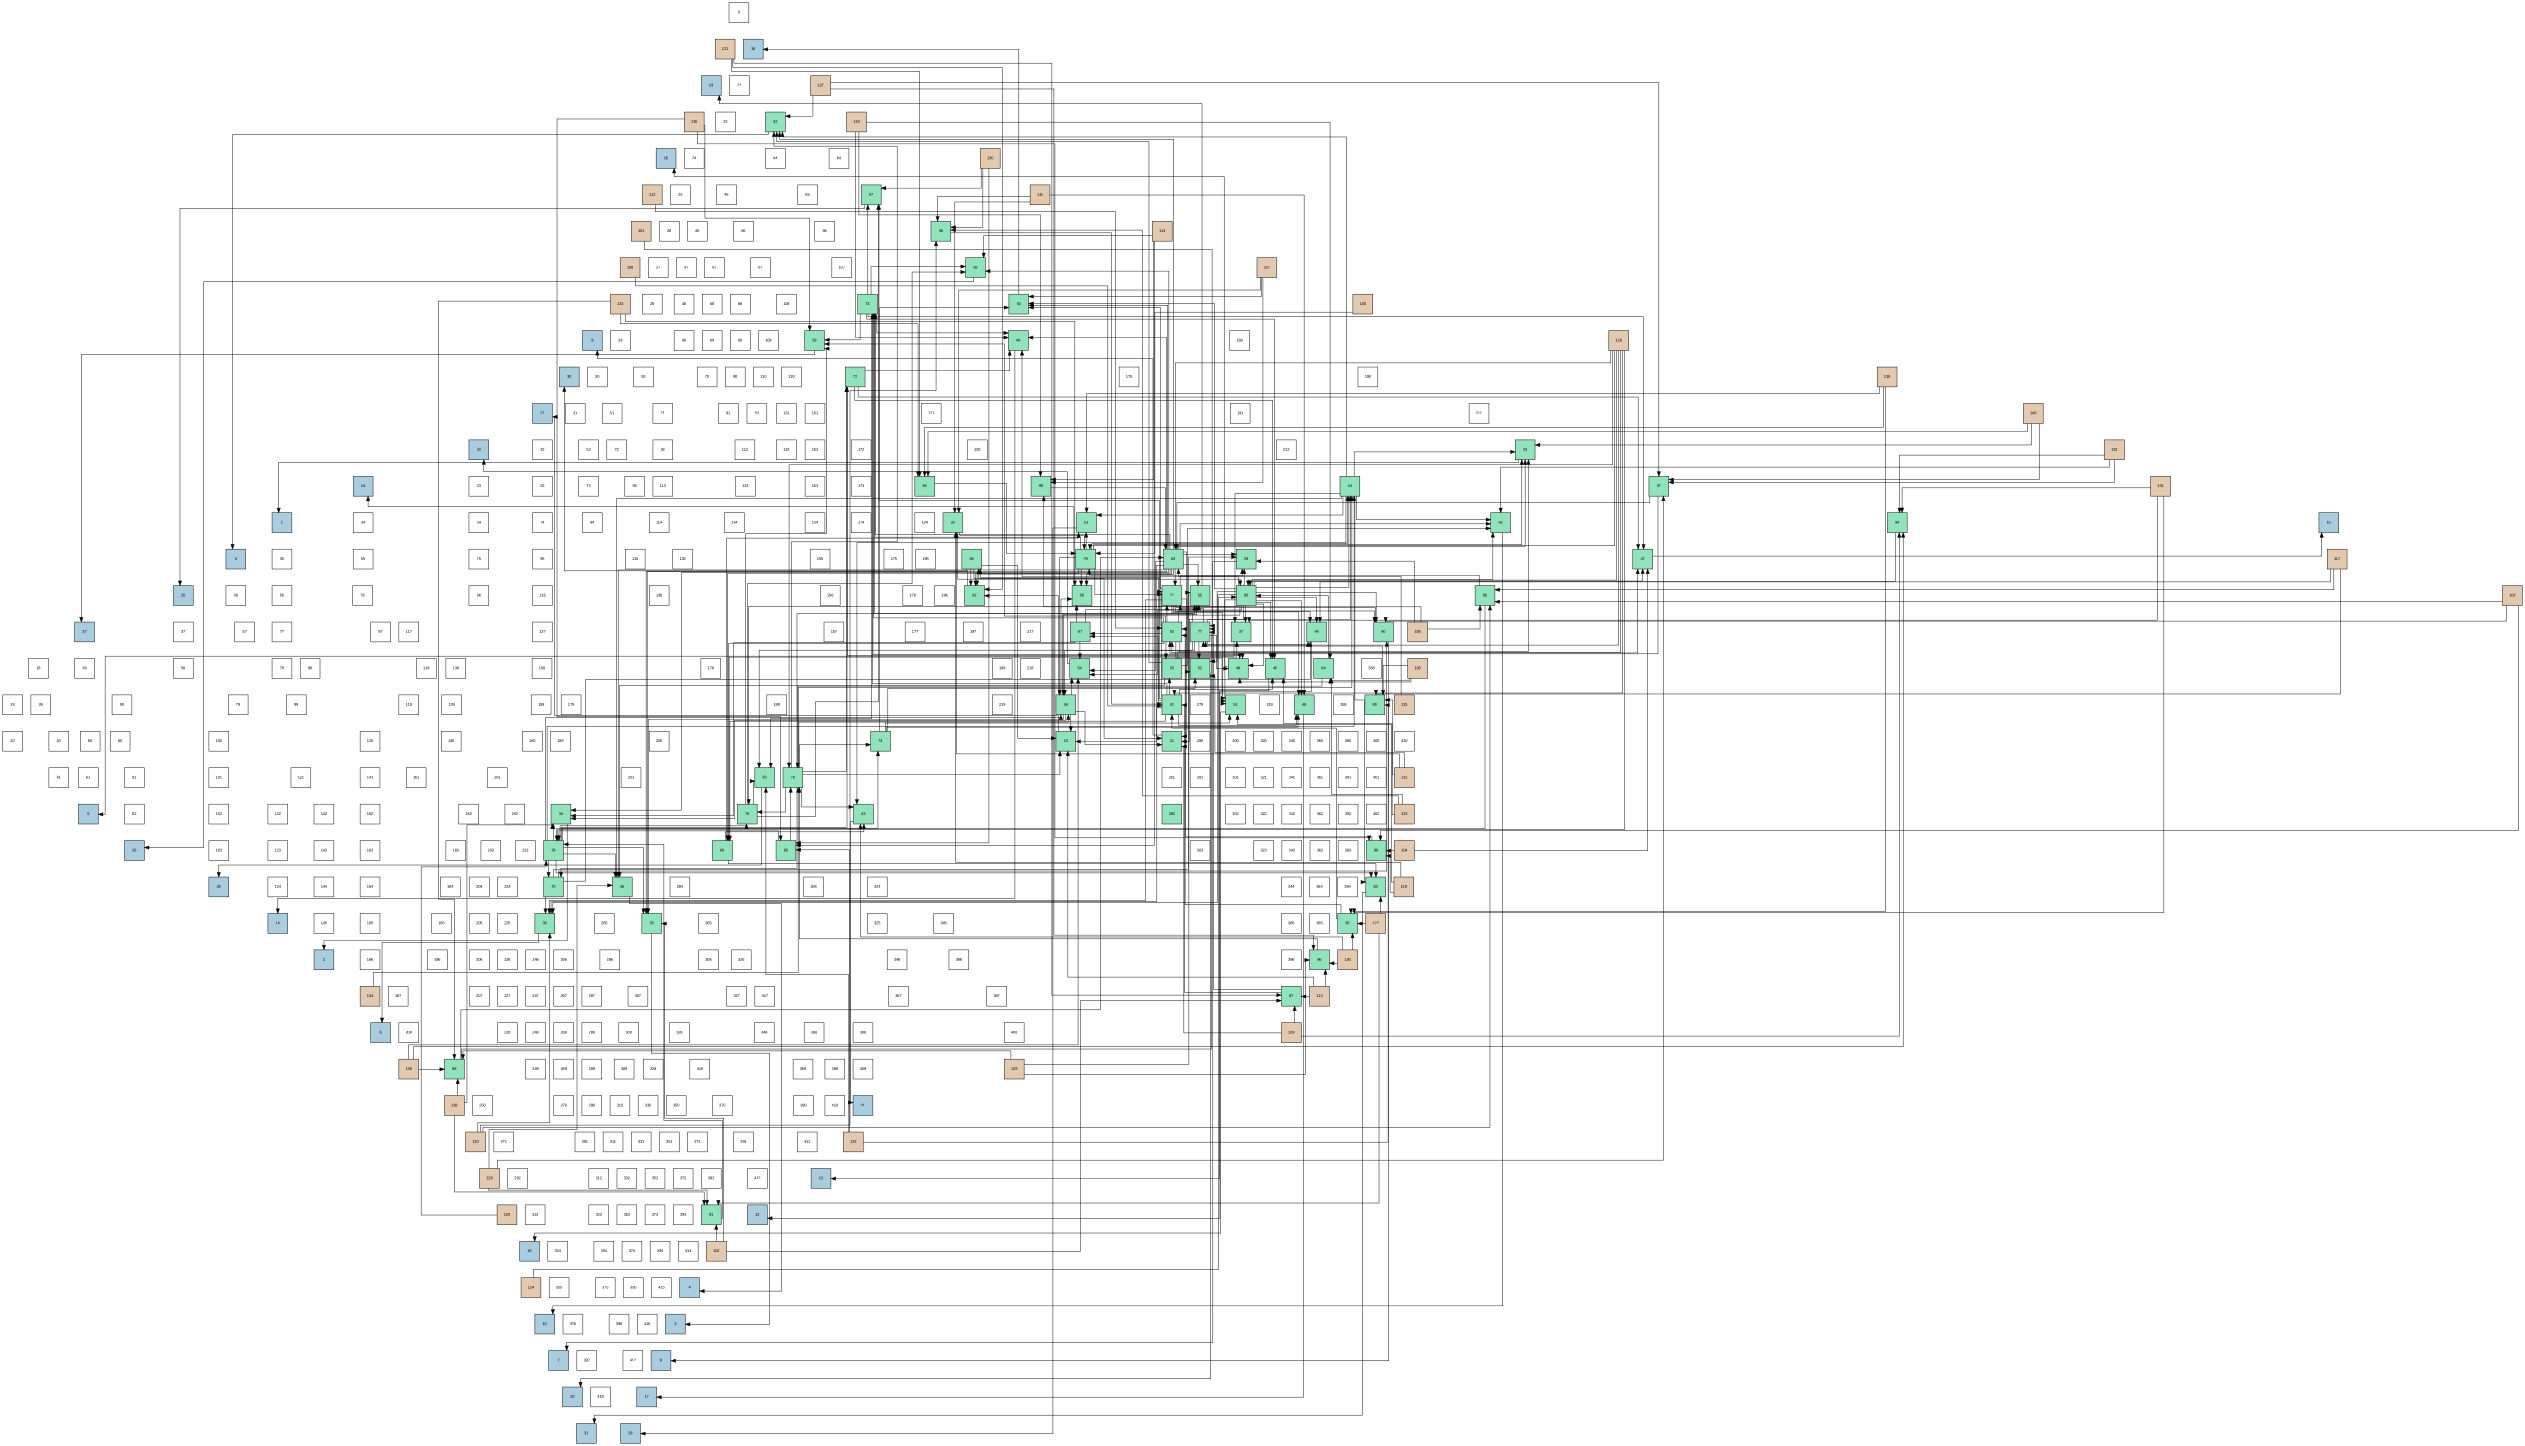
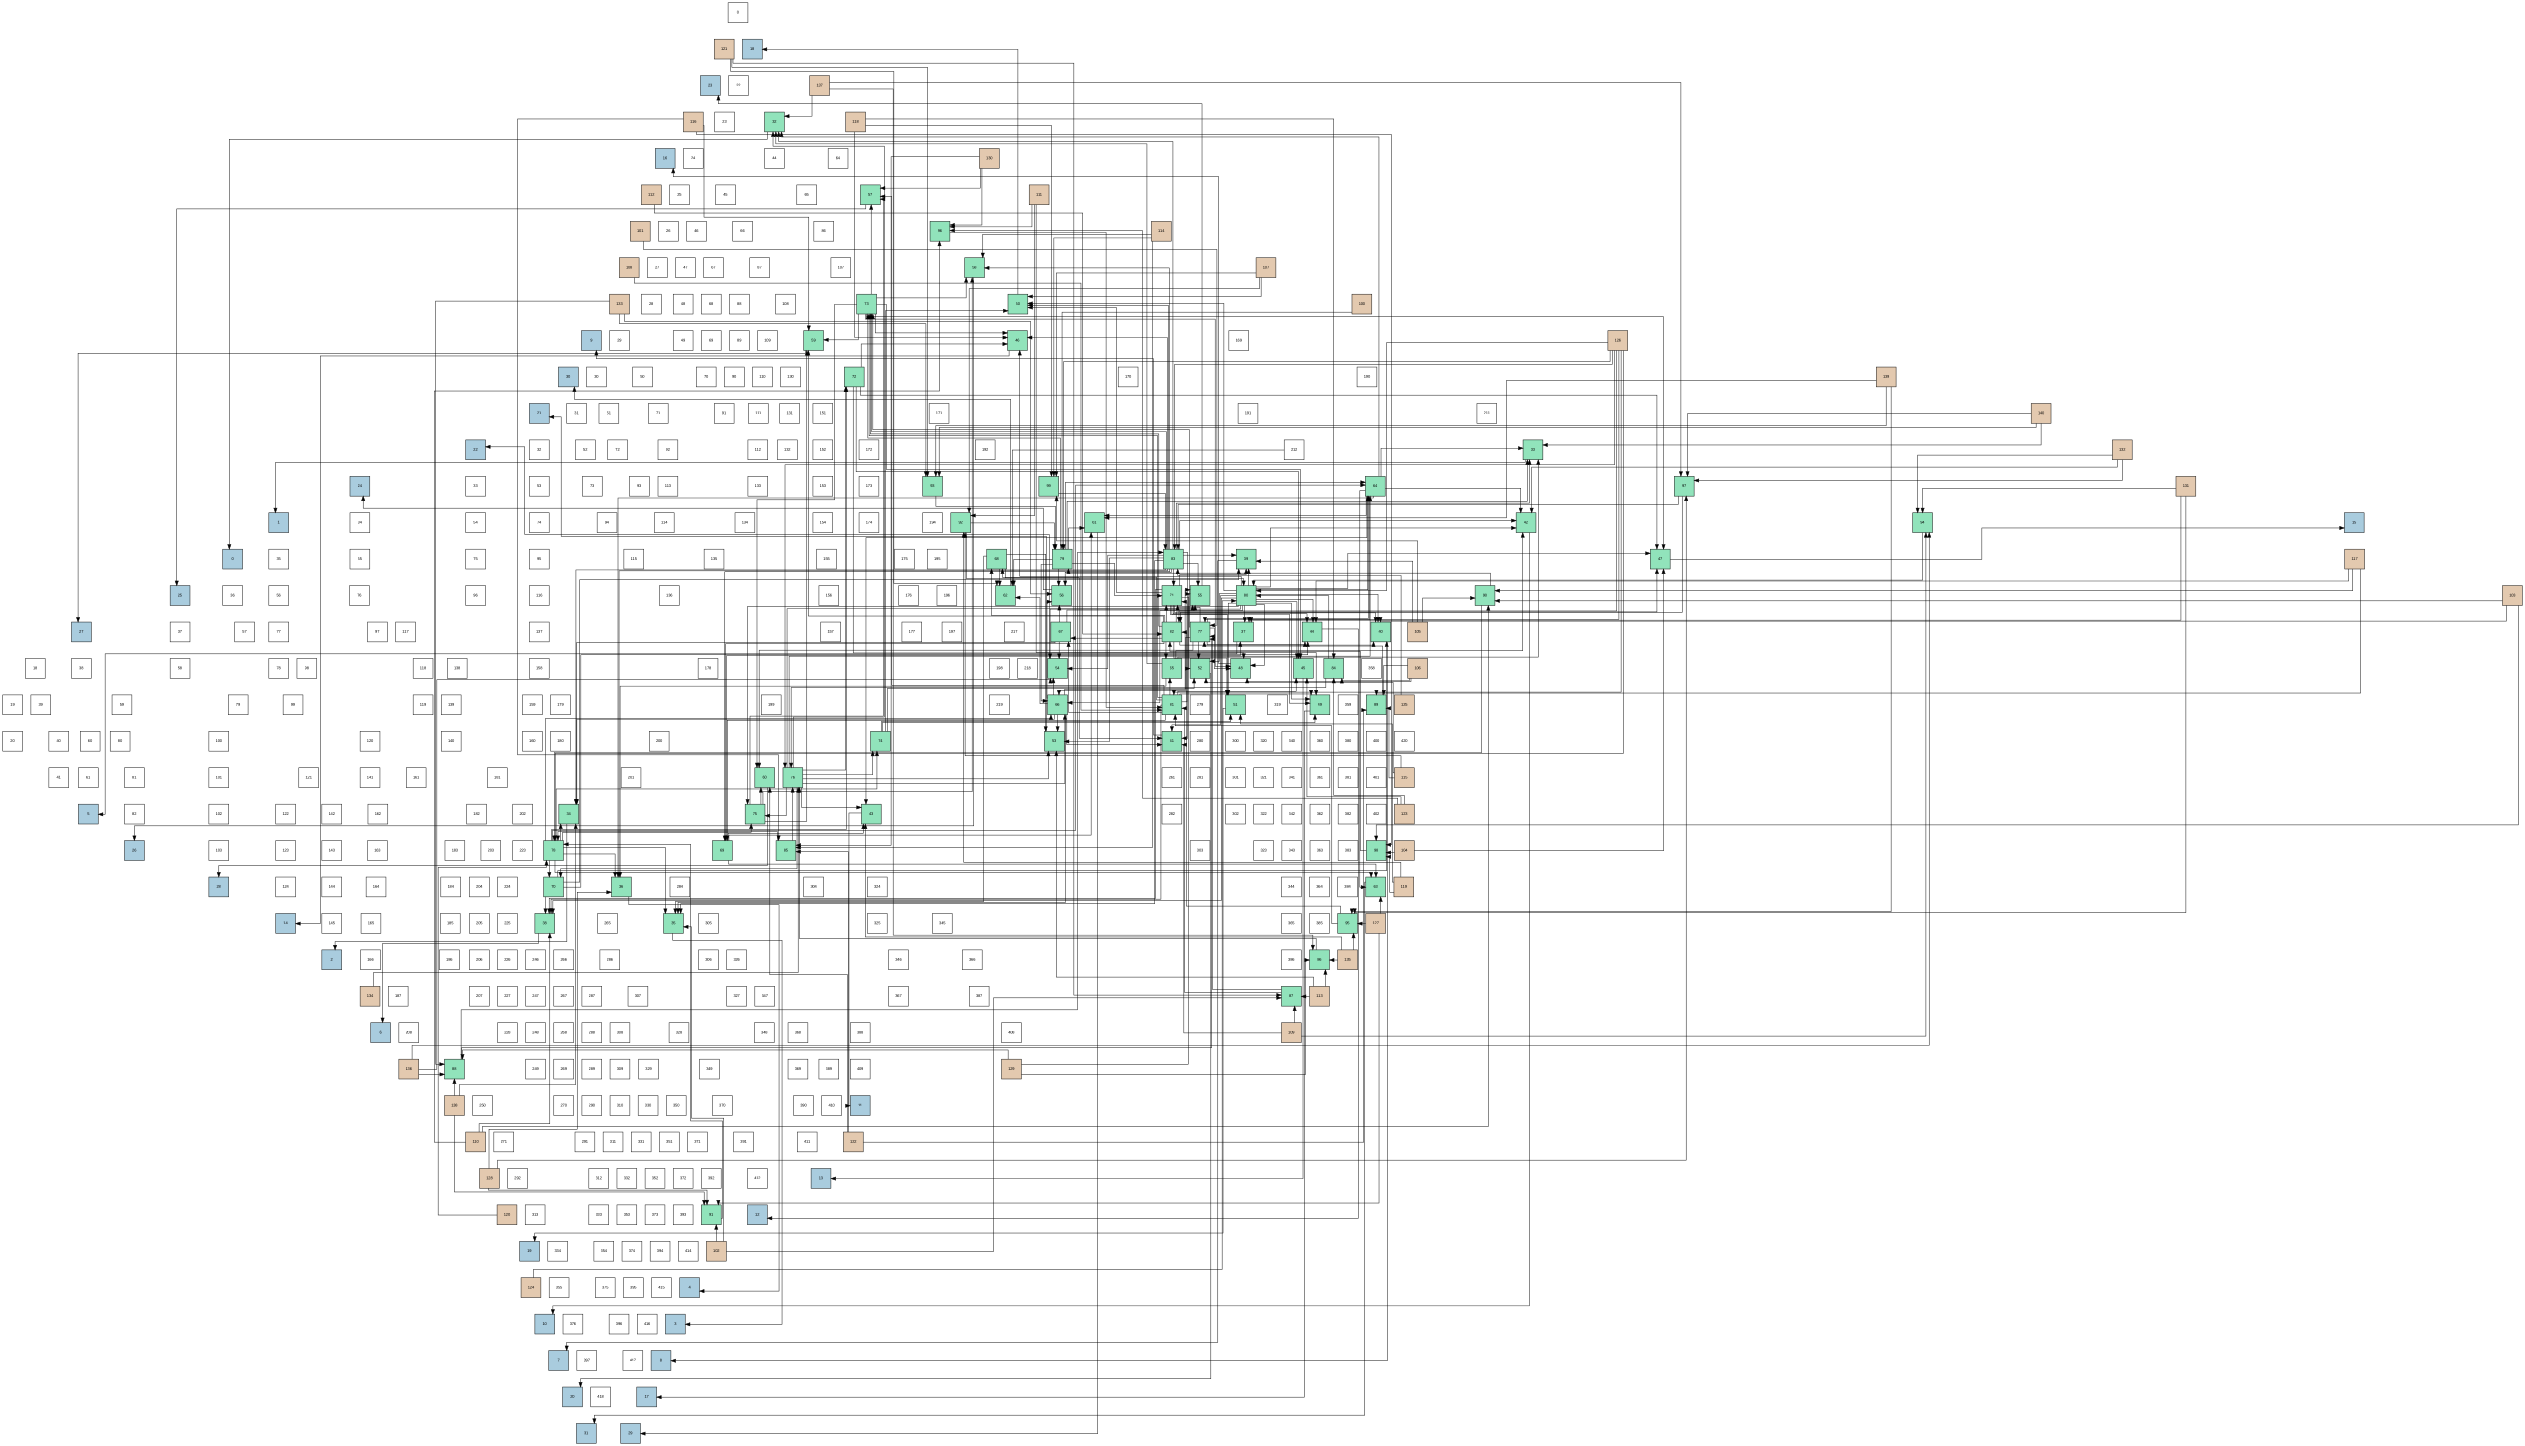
edge "83" -> "62": now "212" -> "62"
node "282": fillcolor #91e3bb -> #ffffff
